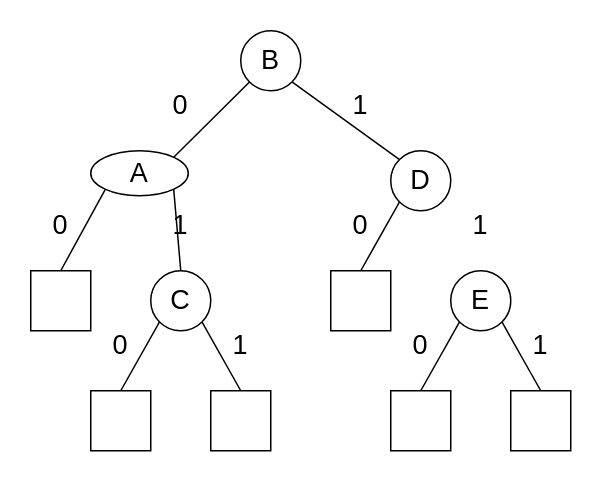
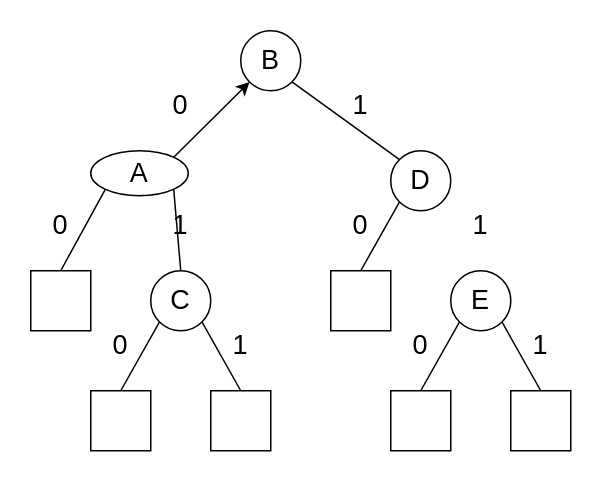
edge "B" -- "A": arrowhead none -> classic
